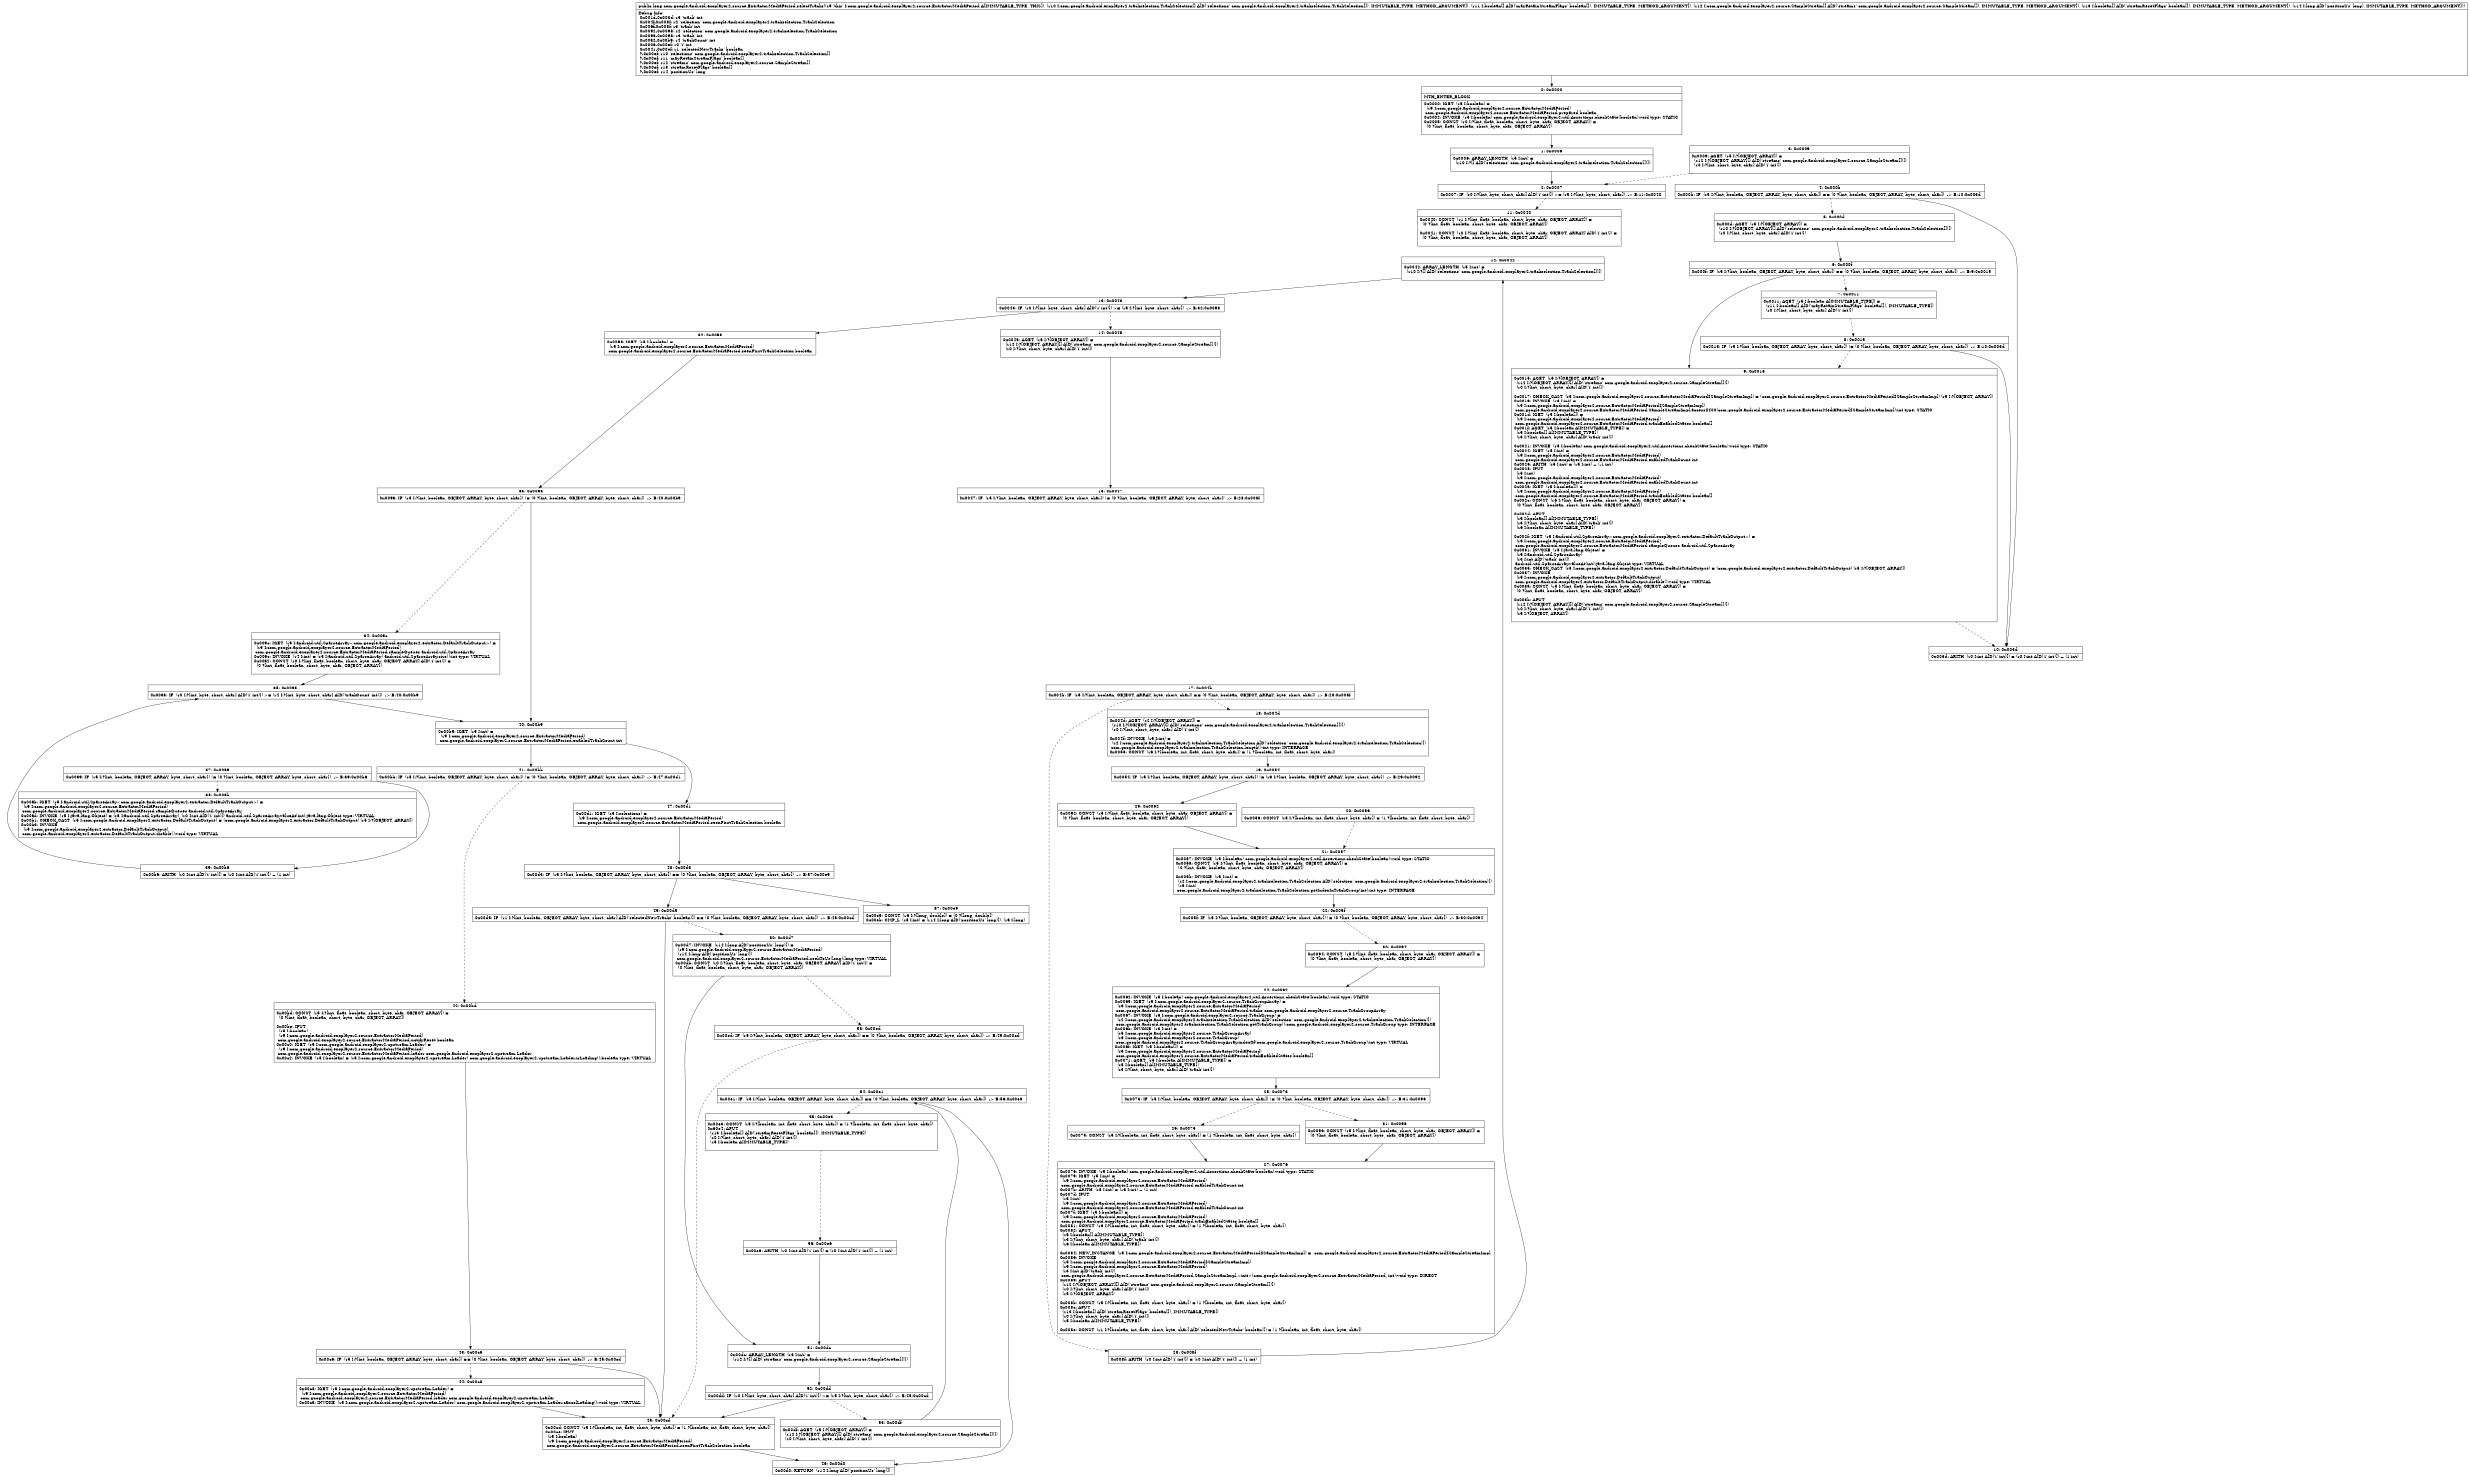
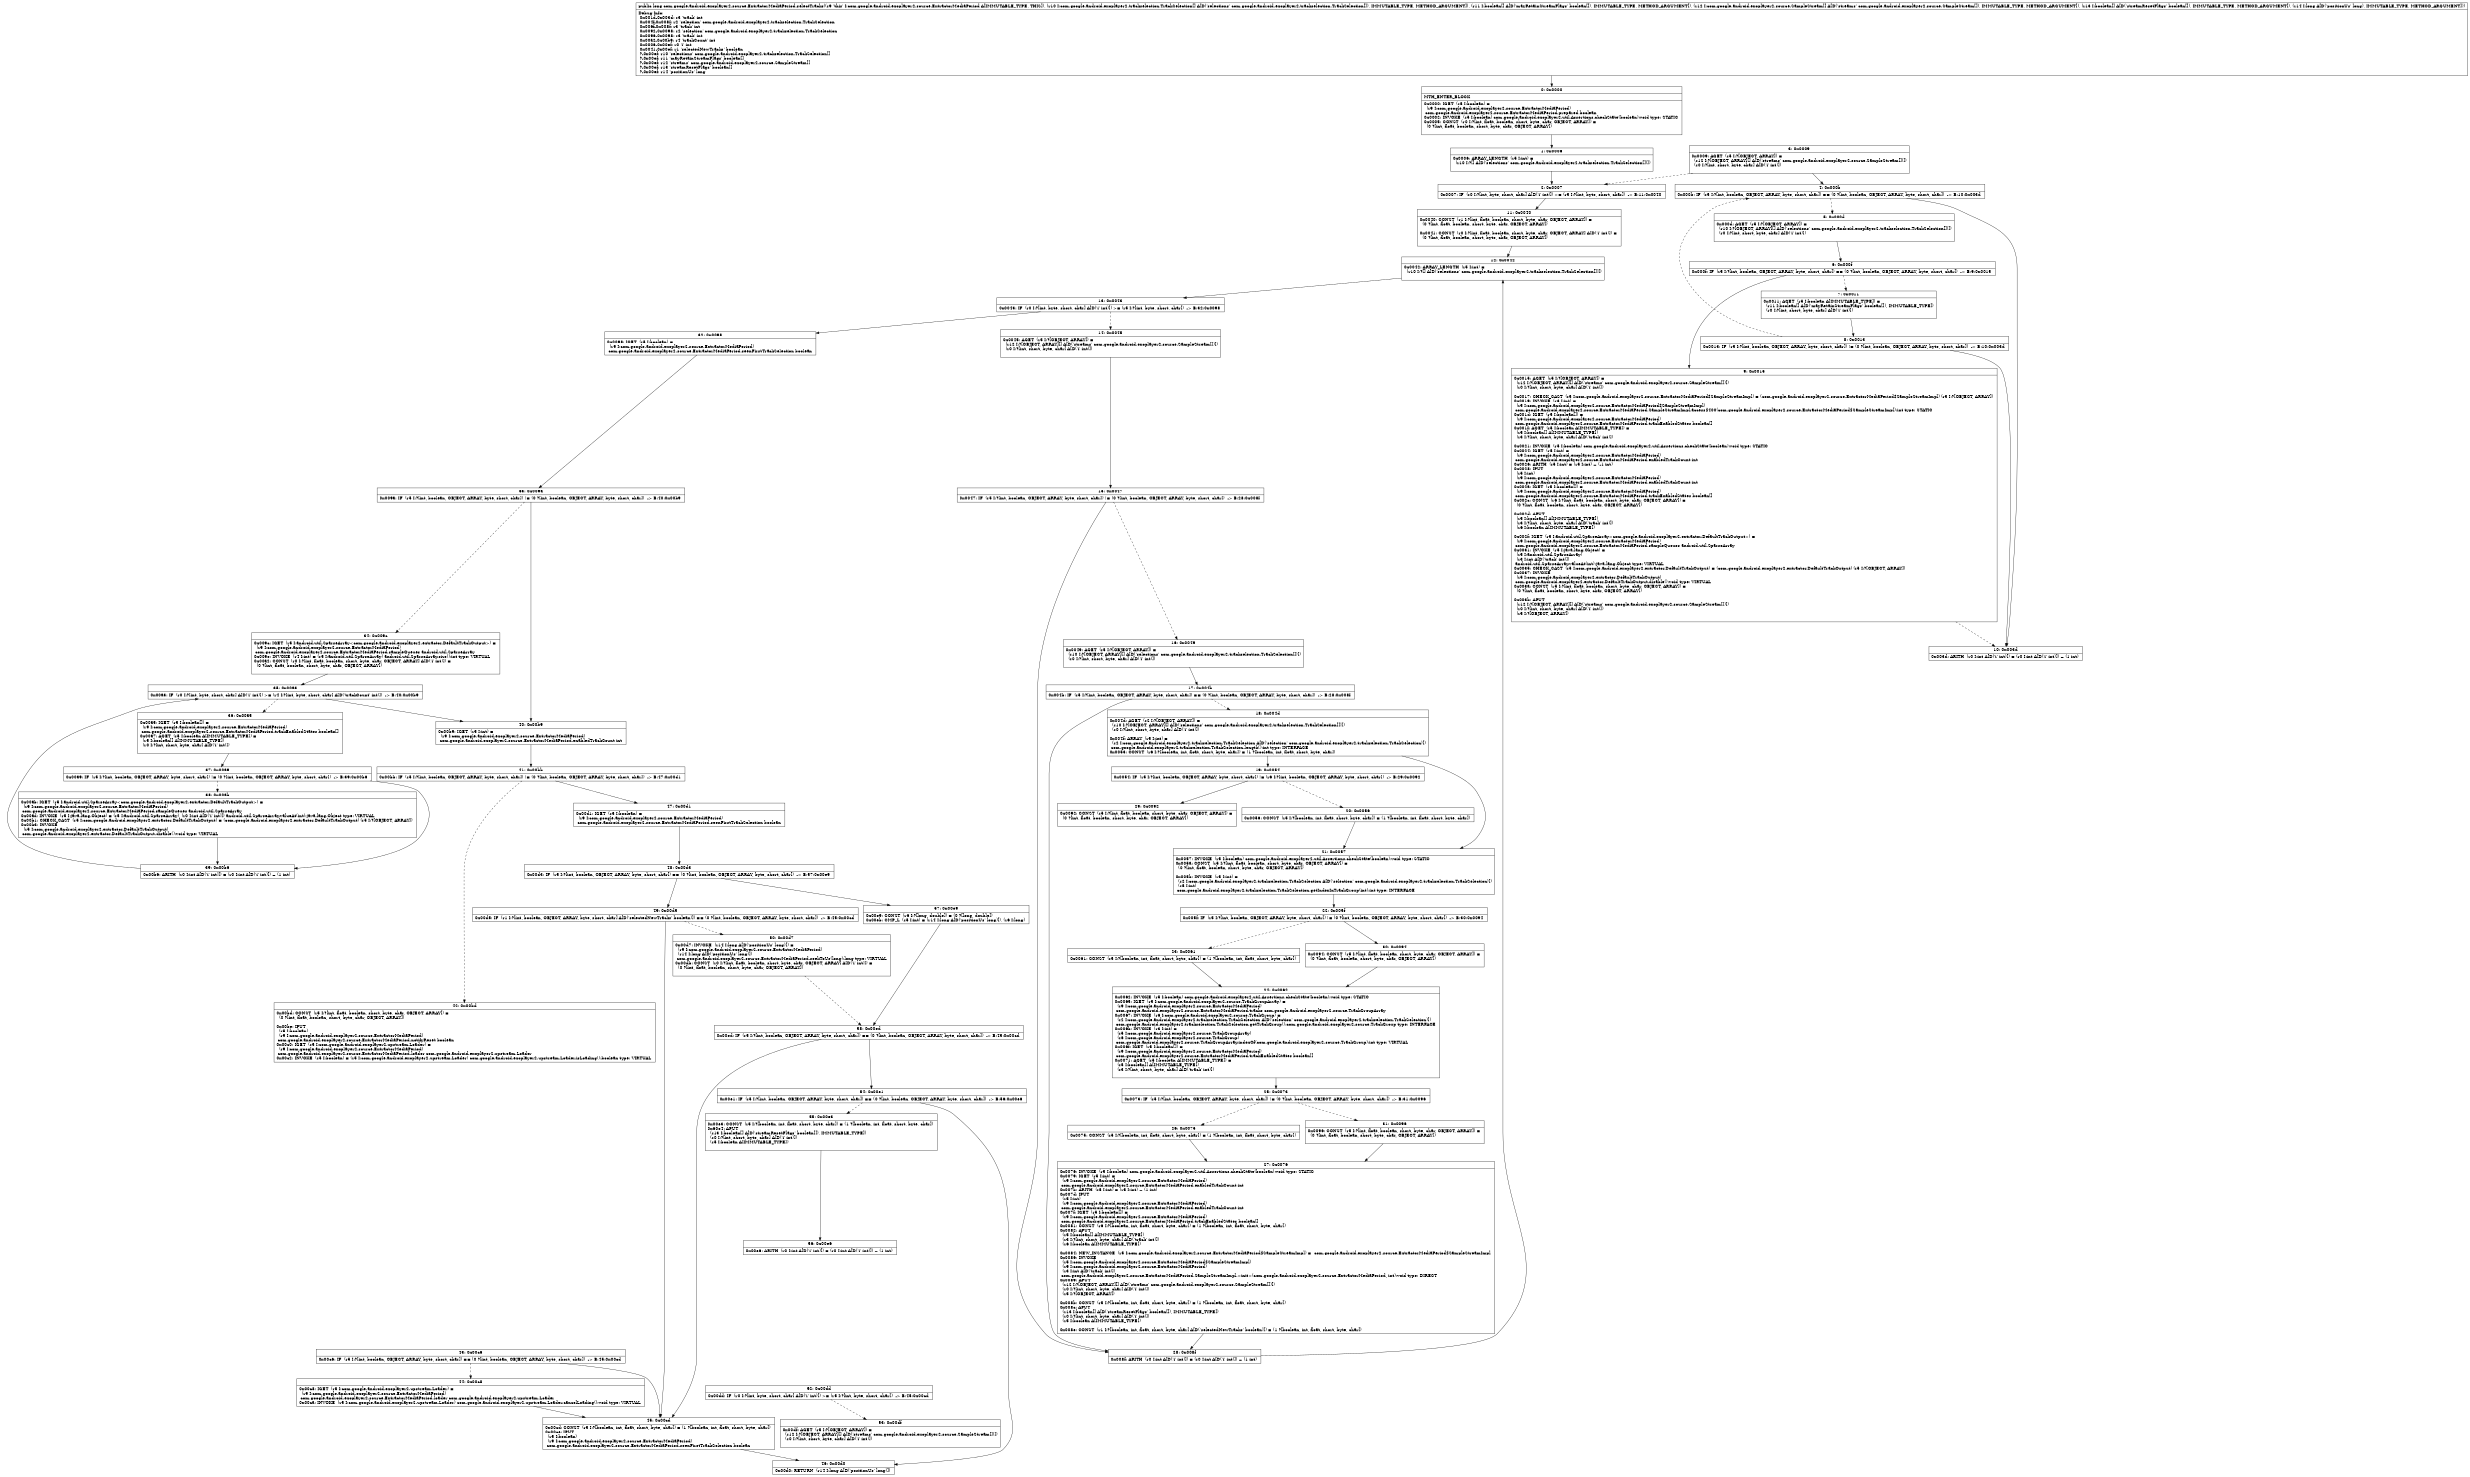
edge "3: 0x0009" -> "4: 0x000b": added
edge "2: 0x0007" -> "11: 0x0040": style dashed -> solid
edge "11: 0x0040" -> "12: 0x0042": added
edge "7: 0x0011" -> "8: 0x0013": style dashed -> solid
edge "8: 0x0013" -> "9: 0x0015": now "8: 0x0013" -> "4: 0x000b"
node "16: 0x0049": added
node "36: 0x00a5": added
node "18: 0x004d": text "0x004f: INVOKE  (r5 I:int) =" -> "0x004f: ARRAY  (r5 I:int) ="
edge "40: 0x00b9" -> "47: 0x00d1": now "41: 0x00bb" -> "47: 0x00d1"
edge "19: 0x0054" -> "20: 0x0056": added
node "47: 0x00d1": text "0x00d1: IGET  (r5 I:selections) =" -> "0x00d1: IGET  (r5 I:boolean) ="
edge "20: 0x0056" -> "21: 0x0057": style dashed -> solid
edge "29: 0x0092" -> "21: 0x0057": now "18: 0x004d" -> "21: 0x0057"
edge "38: 0x00ab" -> "39: 0x00b6": added
edge "22: 0x005f" -> "30: 0x0094": style dashed -> solid
edge "15: 0x0047" -> "28: 0x008f": added
node "23: 0x0061": added
edge "57: 0x00e9" -> "58: 0x00ed": added
edge "17: 0x004b" -> "28: 0x008f": style dashed -> solid
edge "58: 0x00ed" -> "45: 0x00cd": style dashed -> solid
edge "55: 0x00e3" -> "56: 0x00e6": style dashed -> solid
edge "42: 0x00bd" -> "43: 0x00c6": removed
edge "53: 0x00df" -> "54: 0x00e1": now "58: 0x00ed" -> "54: 0x00e1"
edge "27: 0x0076" -> "28: 0x008f": added
node "51: 0x00dc": removed
edge "52: 0x00dd" -> "45: 0x00cd": removed
